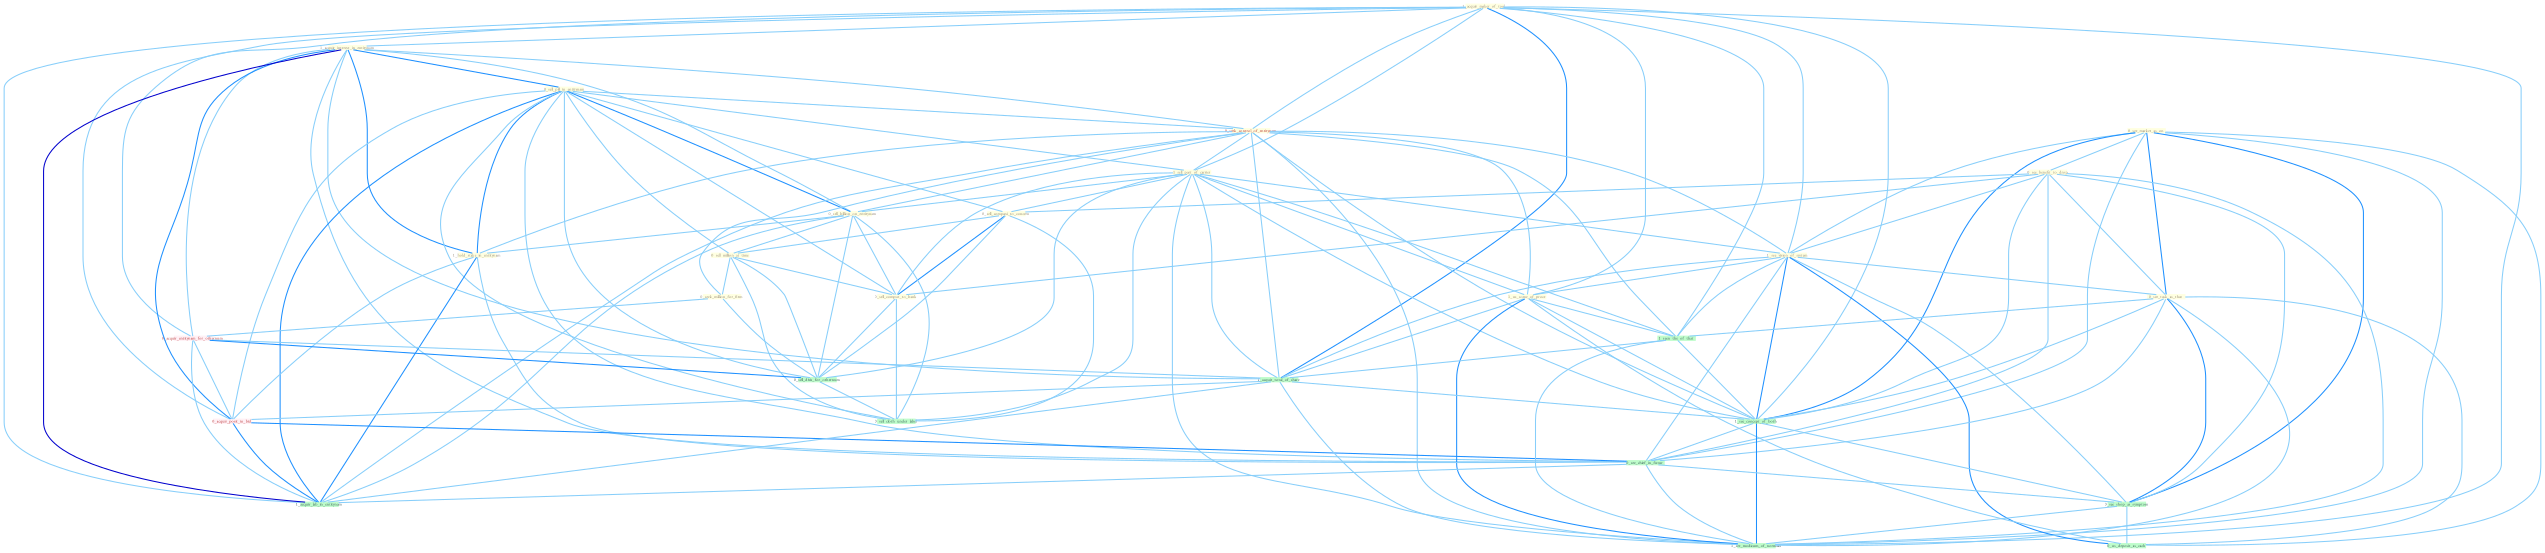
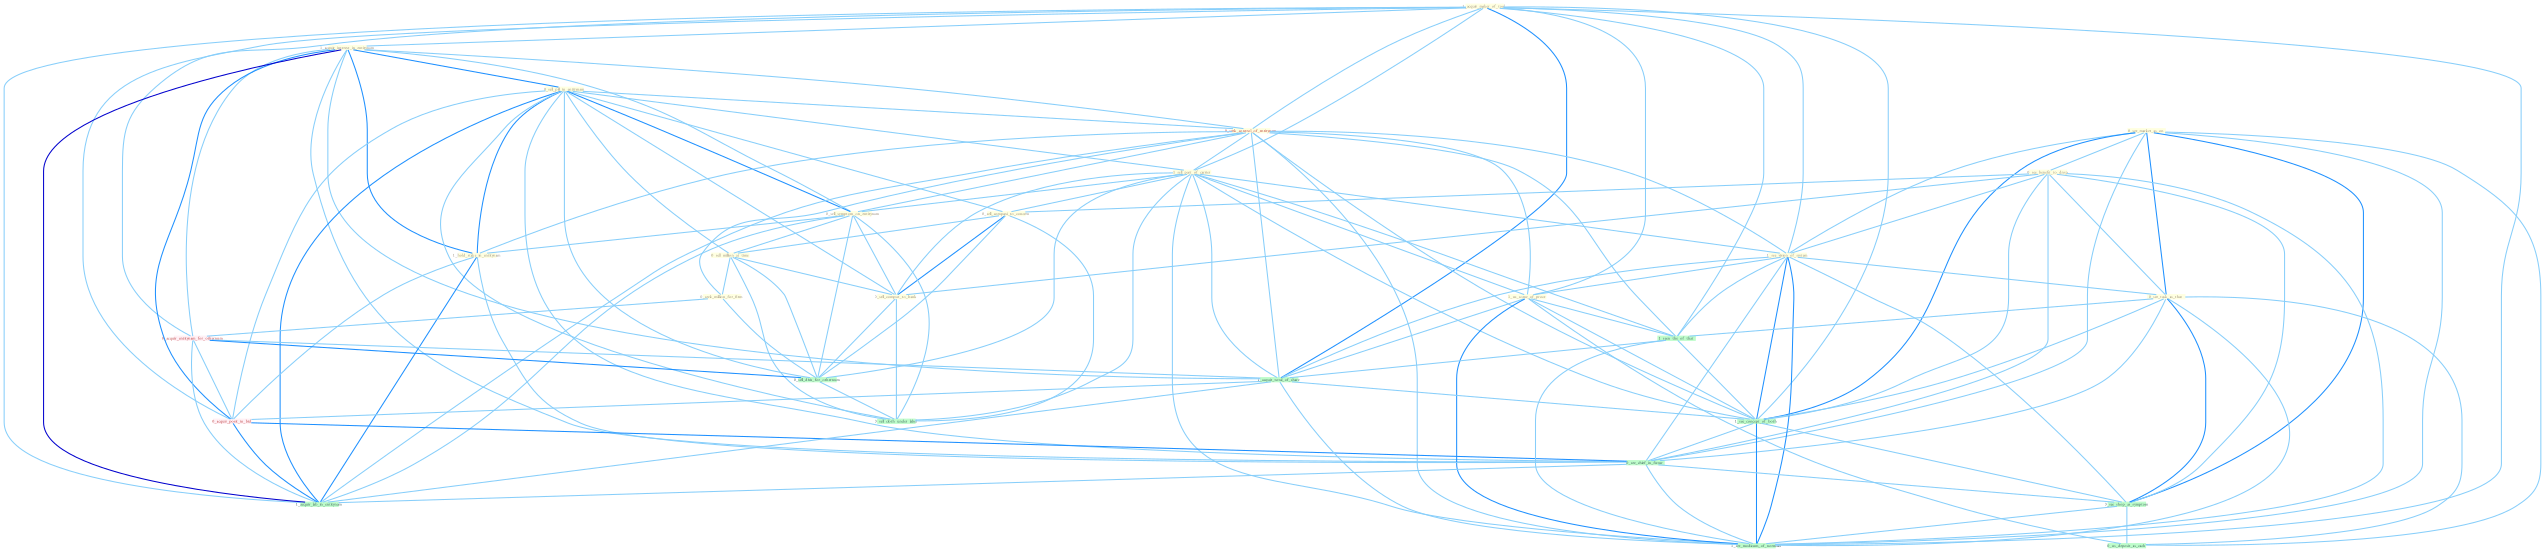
node "0_sell_billion_on_entitynam": label "0_sell_billion_on_entitynam" -> "0_sell_symptom_on_entitynam"
edge "1_see_vision_of_system" -- "0_us_deposit_as_cach": now "1_see_vision_of_system" -- "1_see_modicum_of_normalci"
